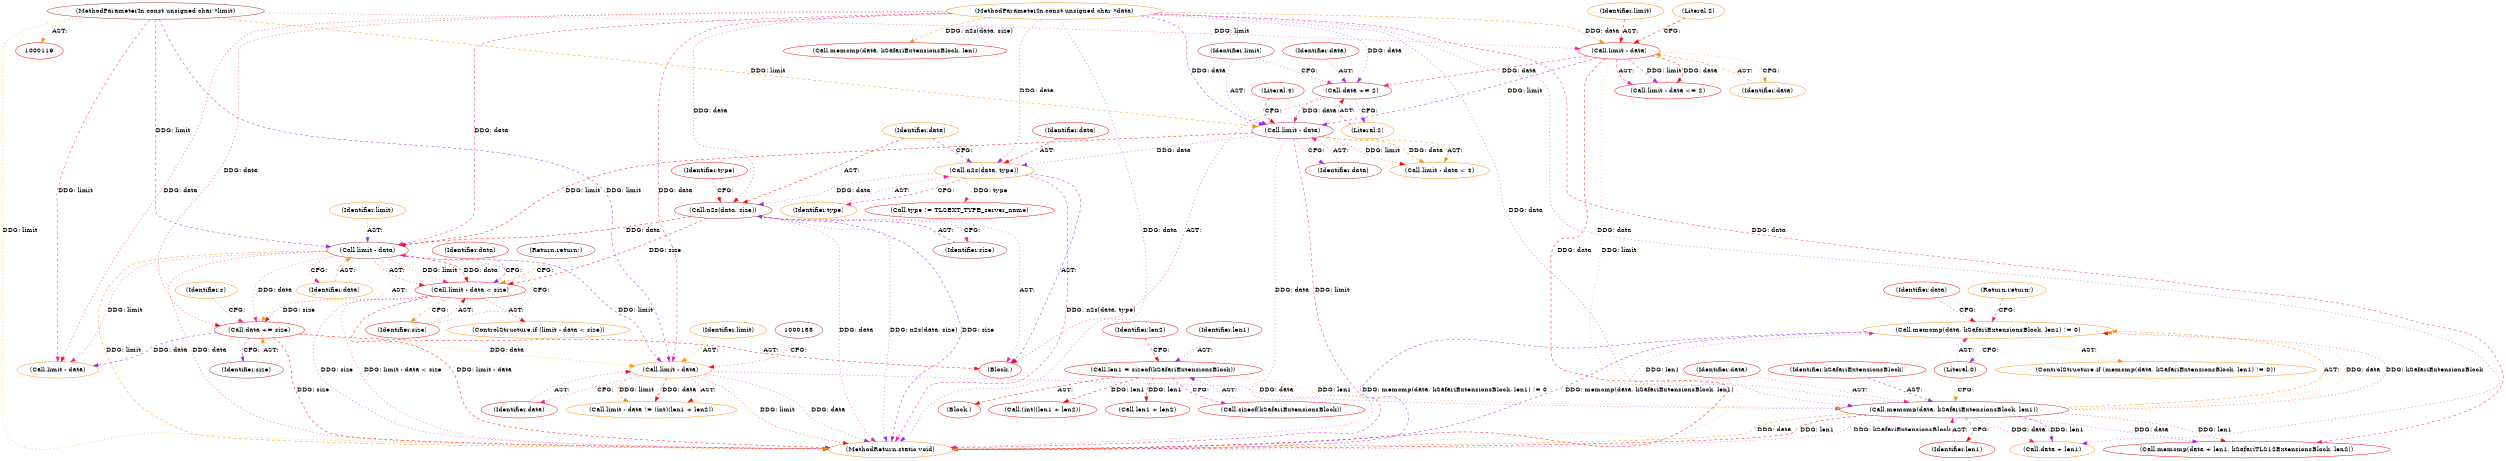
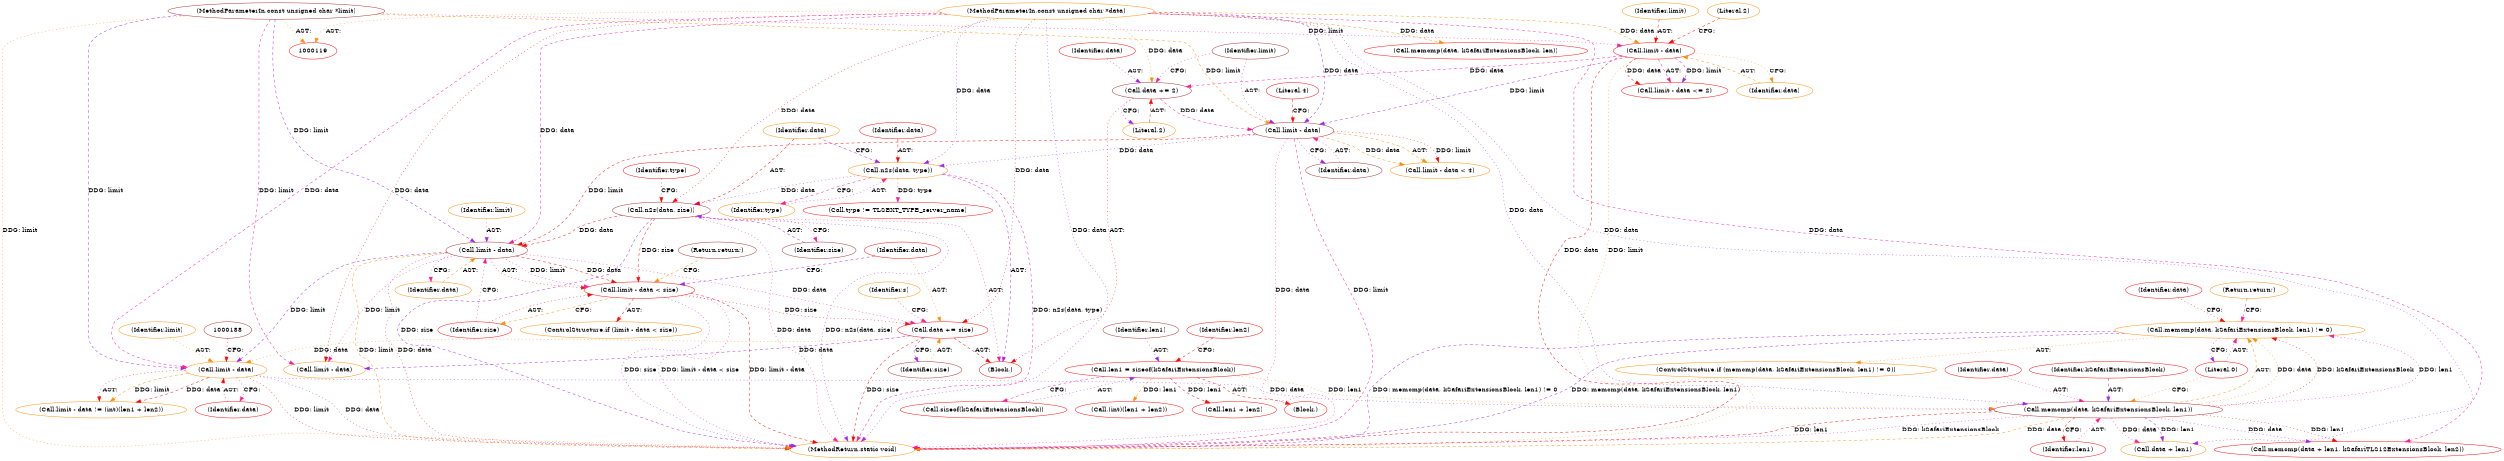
edge "(MethodParameterIn,const unsigned char *data)" -> "1000119": added, label "AST:"
edge "(MethodParameterIn,const unsigned char *data)" -> "(Call,data += 2)": color purple -> darkorange
edge "(MethodParameterIn,const unsigned char *data)" -> "(Call,memcmp(data, kSafariExtensionsBlock, len))": label "DDG: n2s(data, size)" -> "DDG: data"
edge "(Call,limit - data < size)" -> "(ControlStructure,if (limit - data < size))": style dotted -> dashed
edge "(Call,len1 = sizeof(kSafariExtensionsBlock))" -> "(Call,(int)(len1 + len2))": color red -> darkorange
